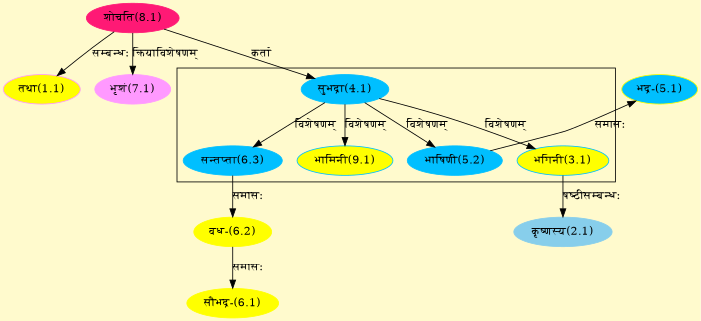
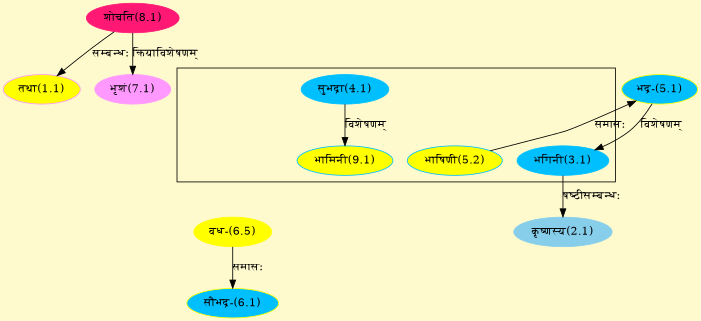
edge "शोचति(8.1)" -> "सुभद्रा(4.1)": removed, label "कर्ता"
edge "सुभद्रा(4.1)" -> "भगिनी(3.1)": now "भद्र-(5.1)" -> "भगिनी(3.1)"
edge "सुभद्रा(4.1)" -> "भाषिणी(5.2)": removed, label "विशेषणम्"
node "सन्तप्ता(6.3)": removed
node "भाषिणी(5.2)": fillcolor #00bfff -> #ffff00
node "भगिनी(3.1)": fillcolor #ffff00 -> #00bfff
node "वध-(6.2)": label "वध-(6.2)" -> "वध-(6.5)"
node "सौभद्र-(6.1)": fillcolor #ffff00 -> #00bfff
